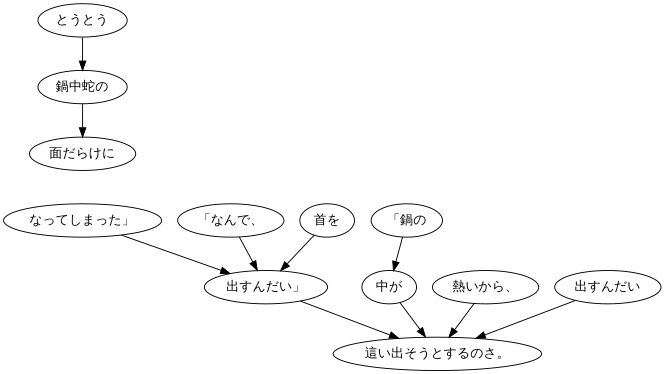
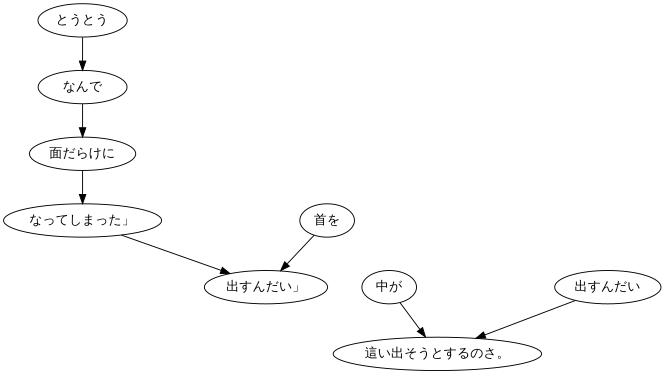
node "鍋中蛇の": label "鍋中蛇の" -> "なんで"
edge "面だらけに" -> "なってしまった」": added
node "「なんで、": removed
node "「鍋の": removed
node "熱いから、": removed
edge "出すんだい」" -> "這い出そうとするのさ。": removed
